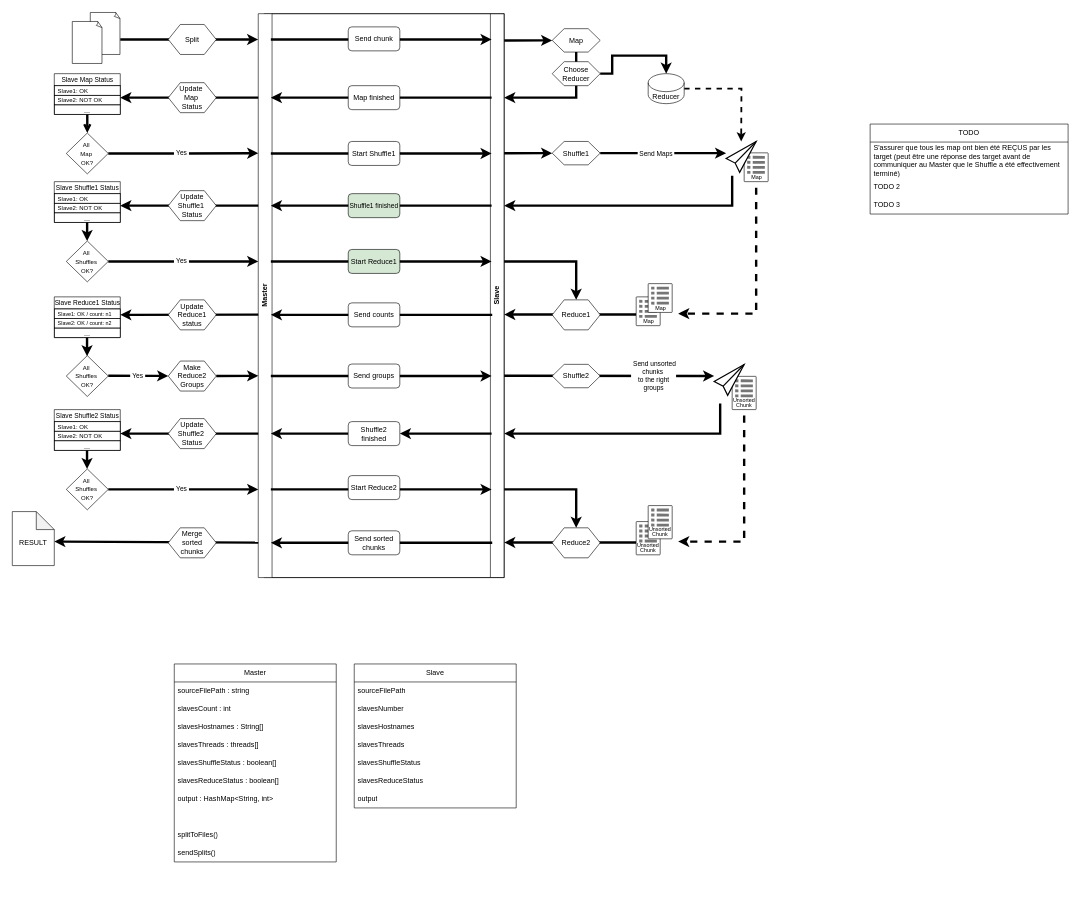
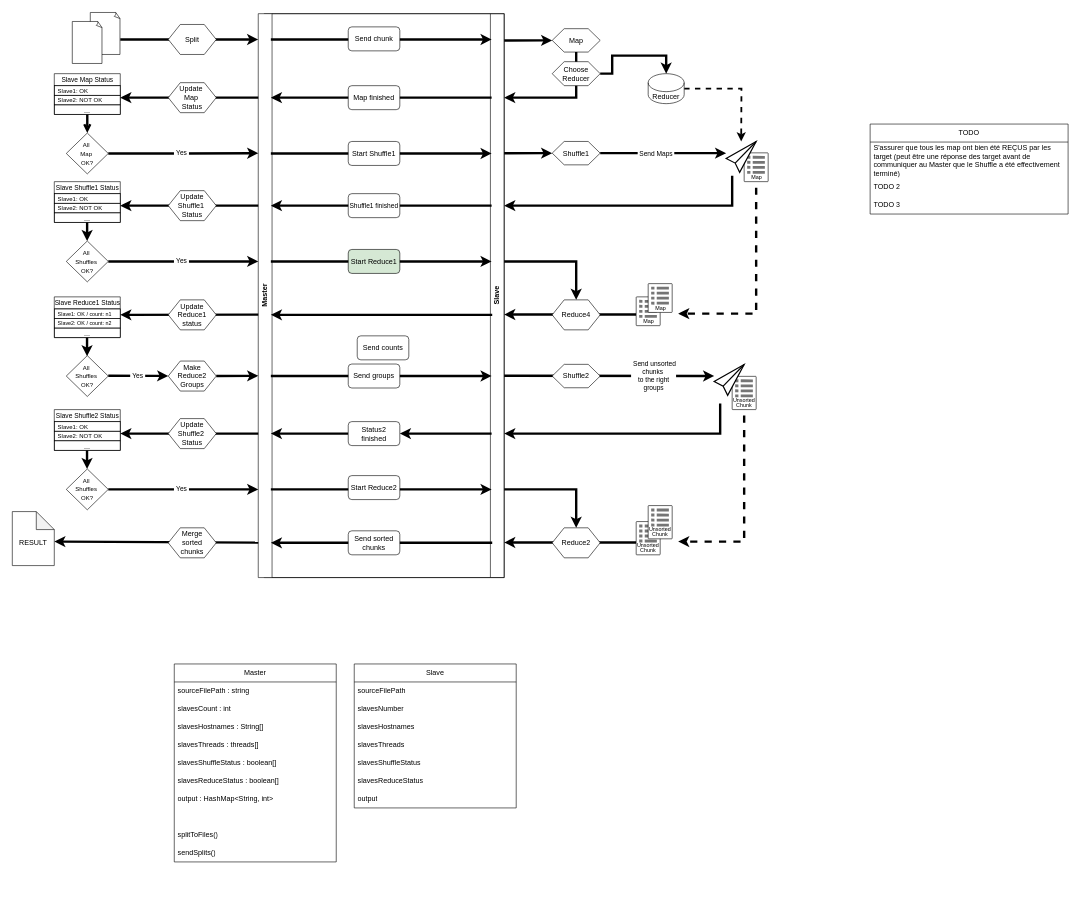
node "Shuffle1 finished": fillcolor #d5e8d4 -> #ffffff
node "Send counts": moved (374, 315) -> (383, 348)
node "Reduce1": label "Reduce1" -> "Reduce4"
node "Shuffle2 finished": label "Shuffle2 finished" -> "Status2 finished"
